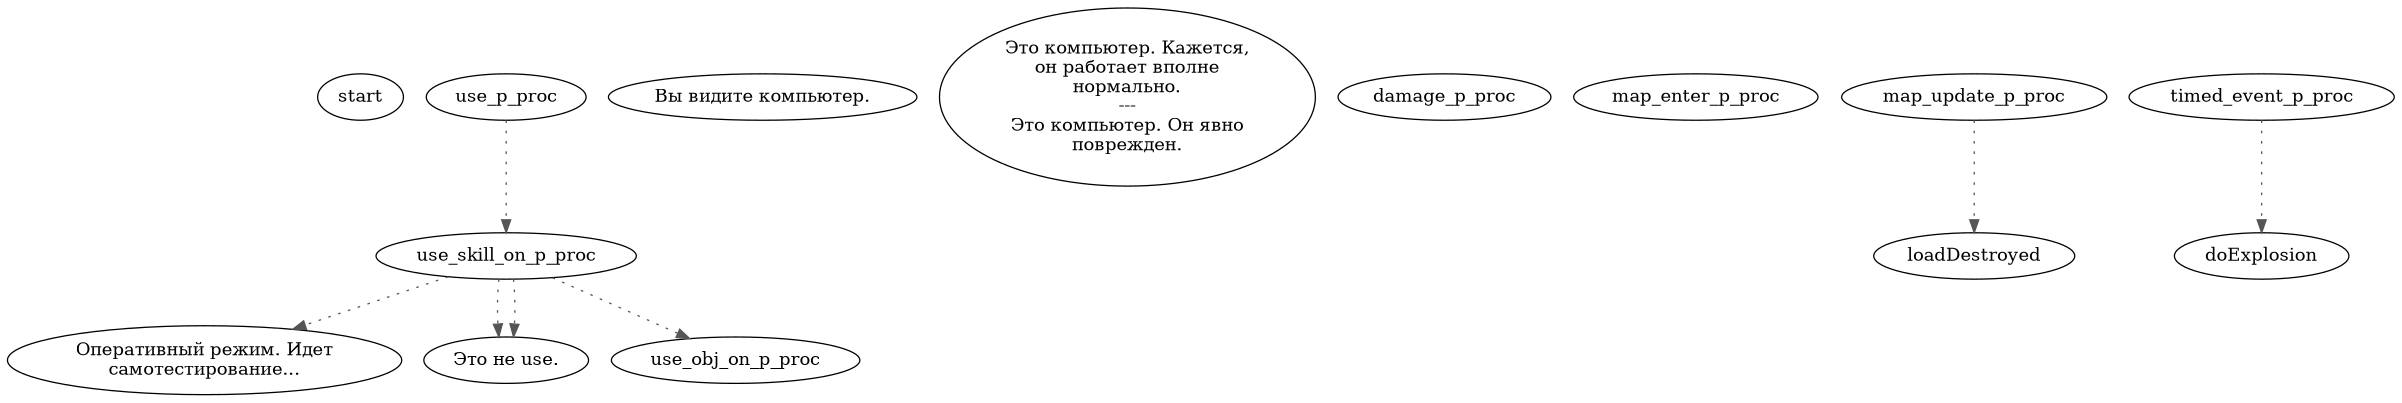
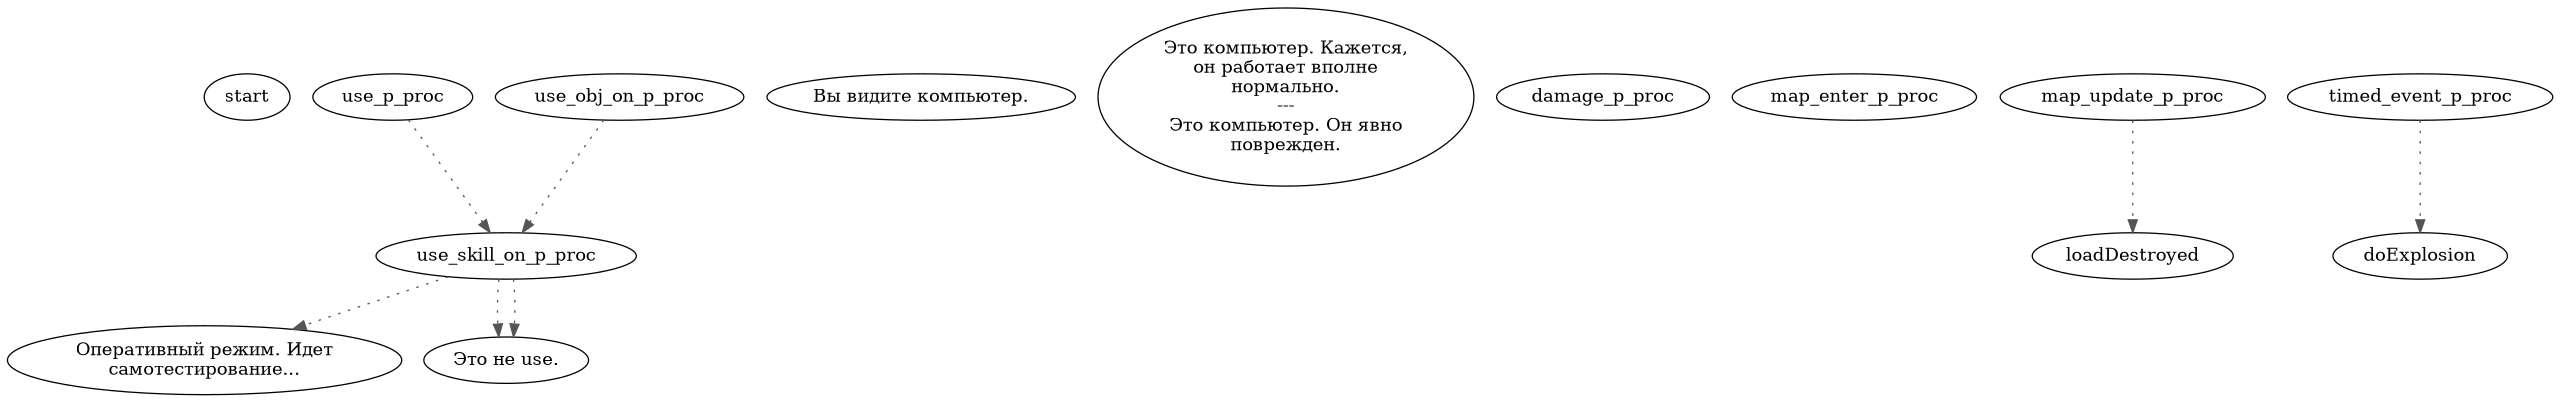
edge "use_skill_on_p_proc" -> "use_obj_on_p_proc": reversed
